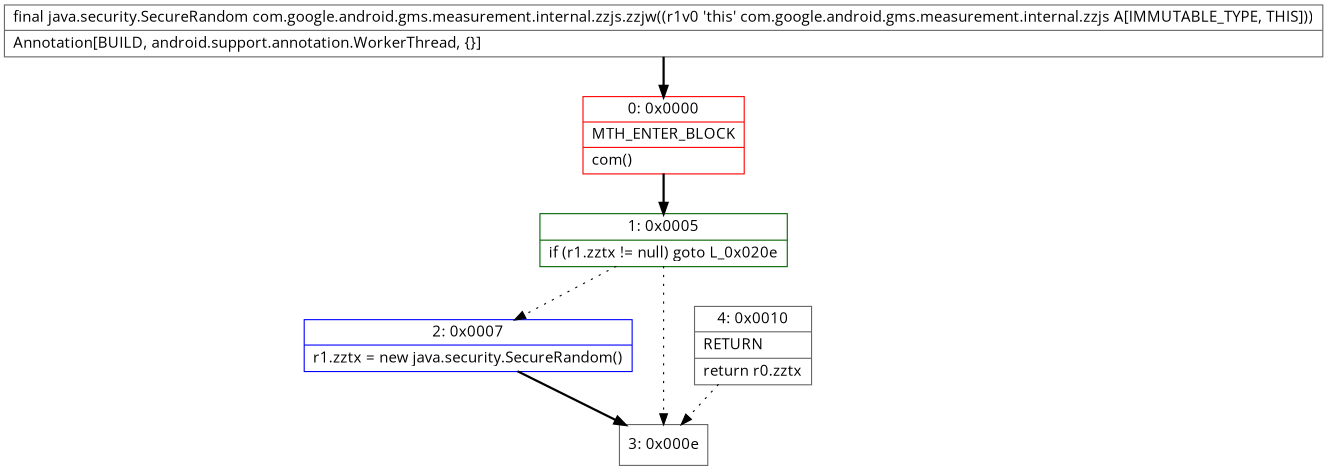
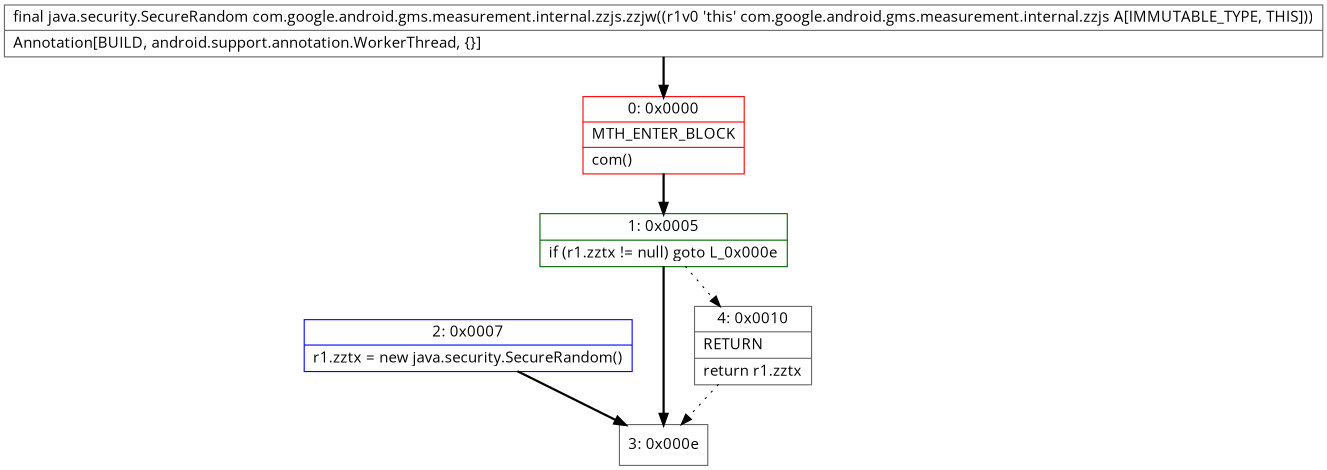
node "1: 0x0005": text "if (r1.zztx != null) goto L_0x020e" -> "if (r1.zztx != null) goto L_0x000e"
edge "1: 0x0005" -> "2: 0x0007": now "1: 0x0005" -> "4: 0x0010"
edge "1: 0x0005" -> "3: 0x000e": style dotted -> bold
node "4: 0x0010": text "return r0.zztx" -> "return r1.zztx"
